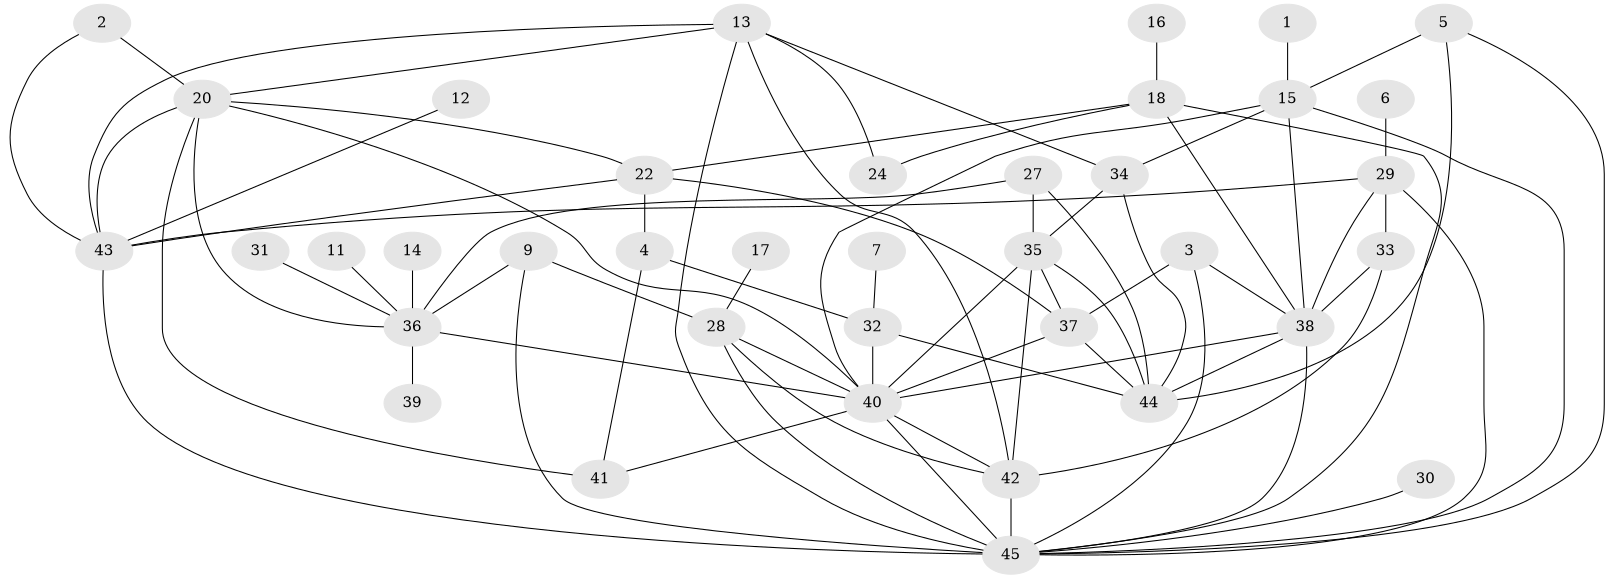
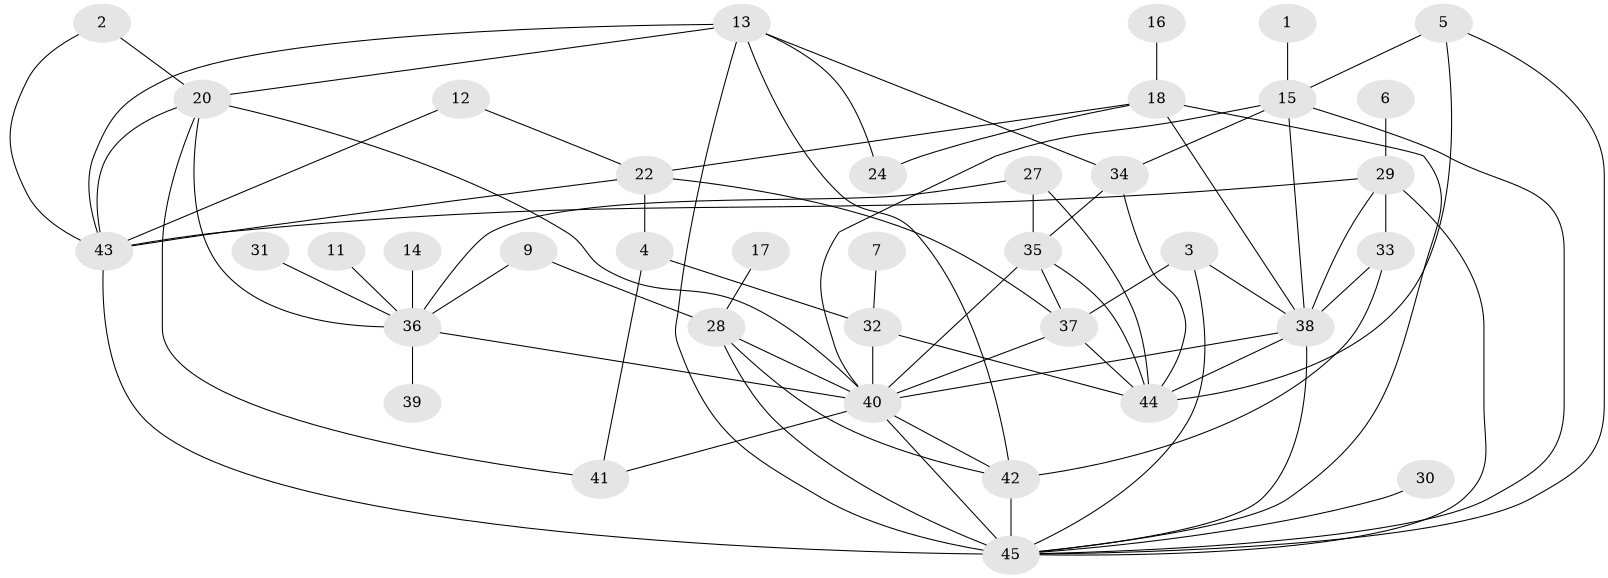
edge "20" -- "22": now "12" -- "22"
edge "35" -- "42": removed
edge "9" -- "45": removed
